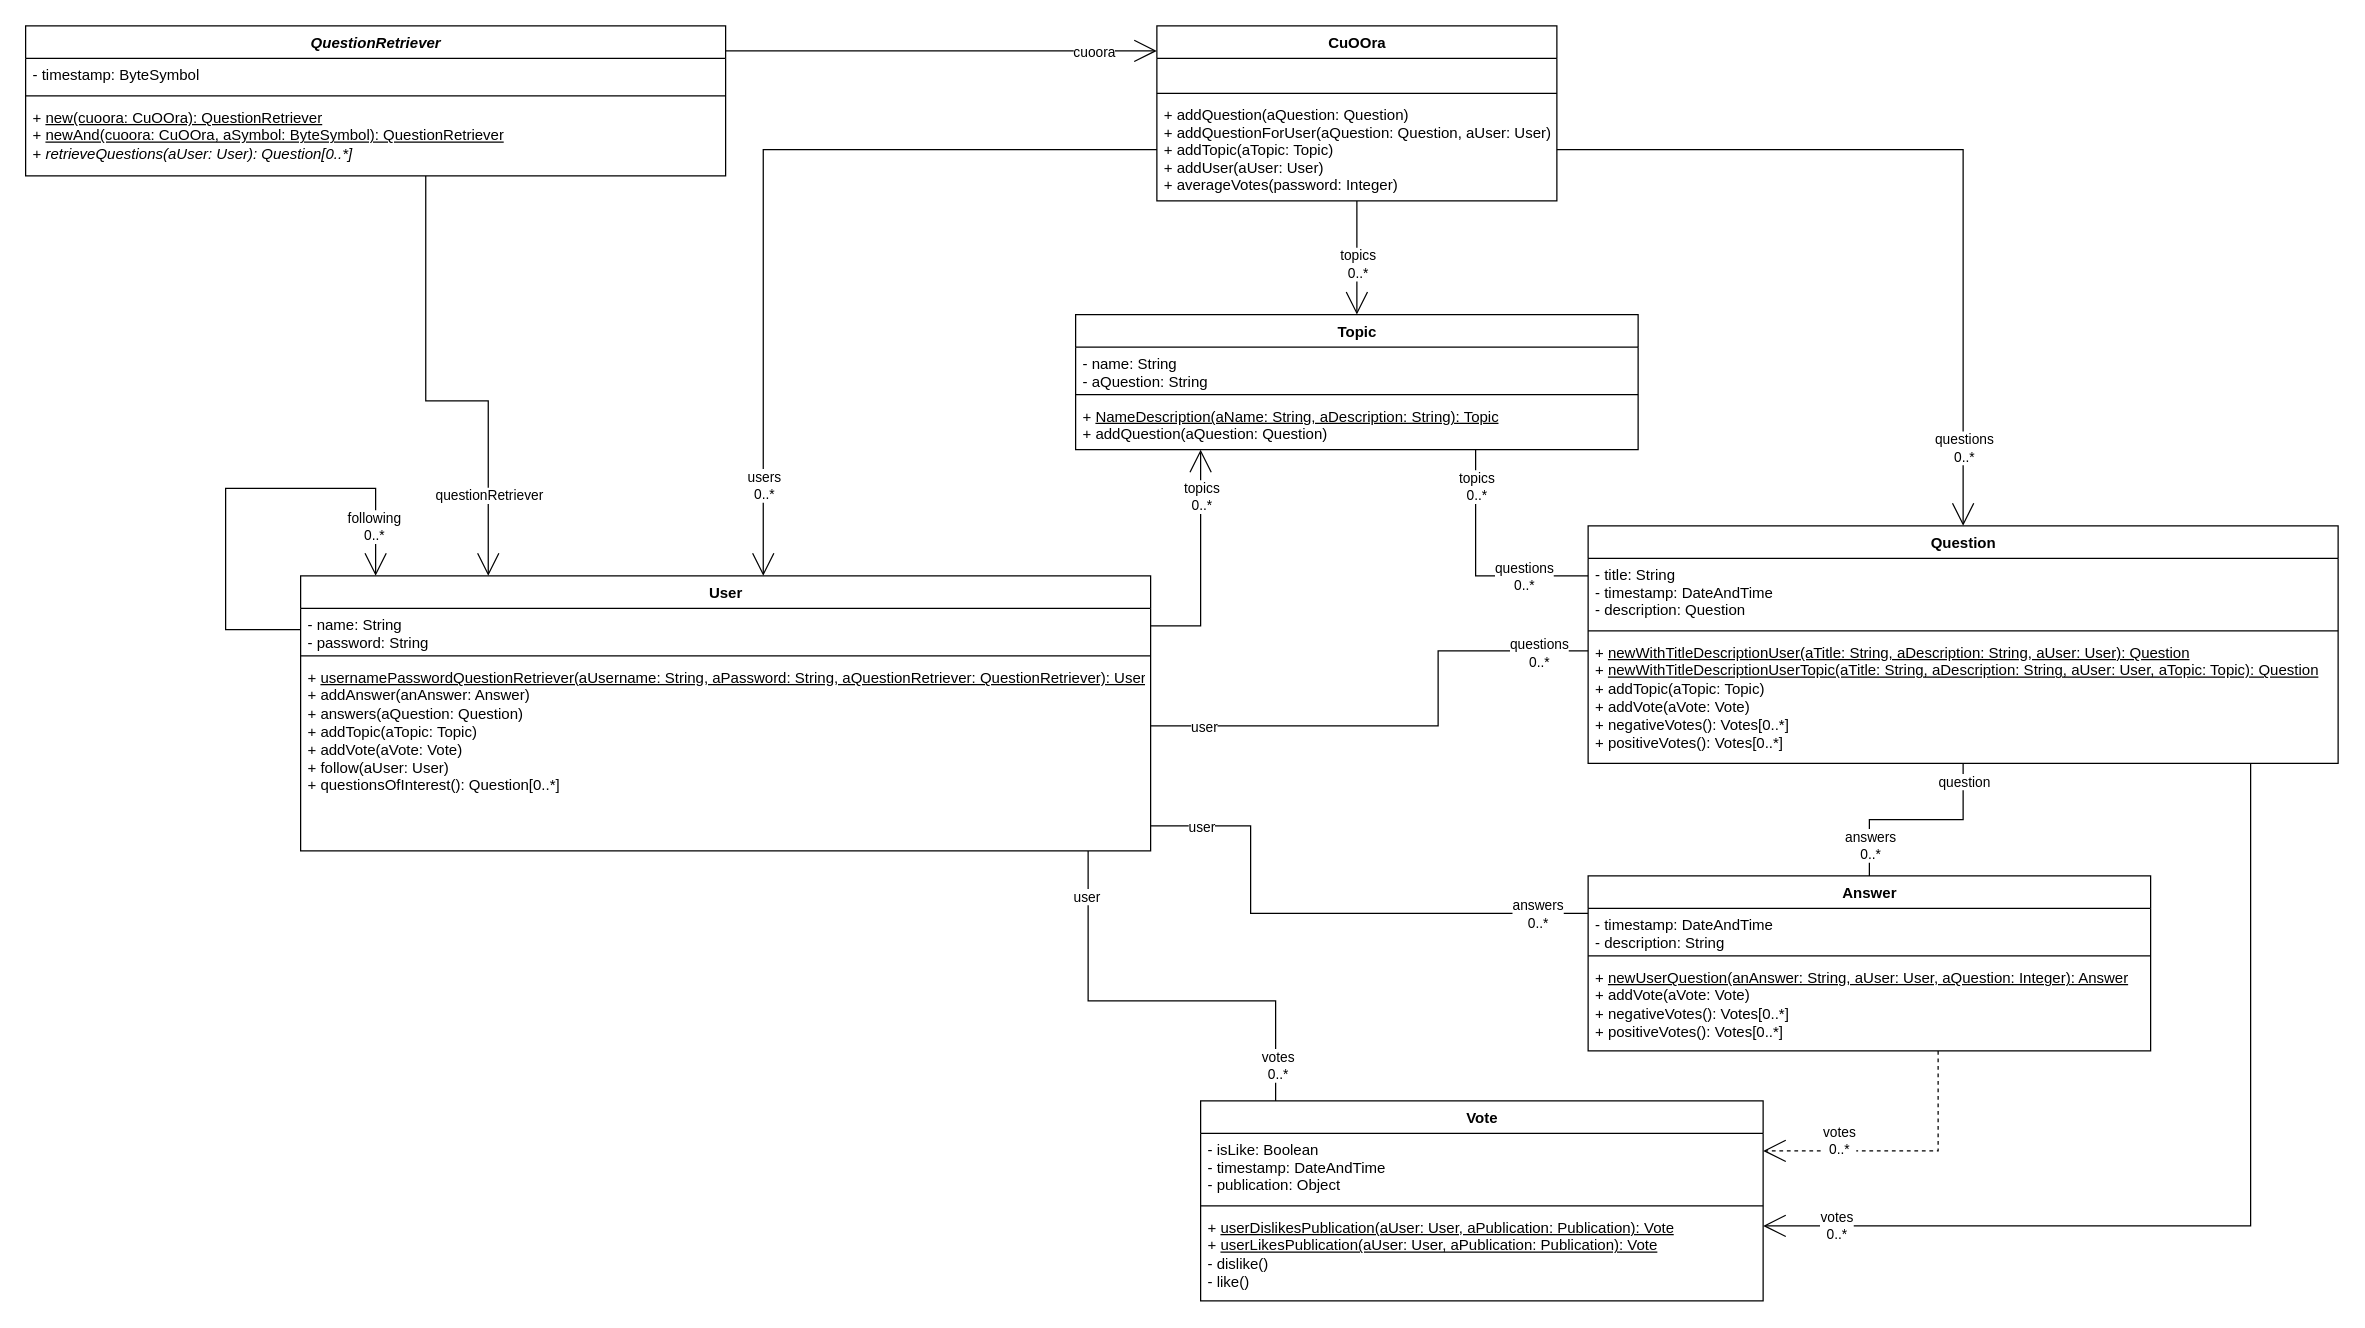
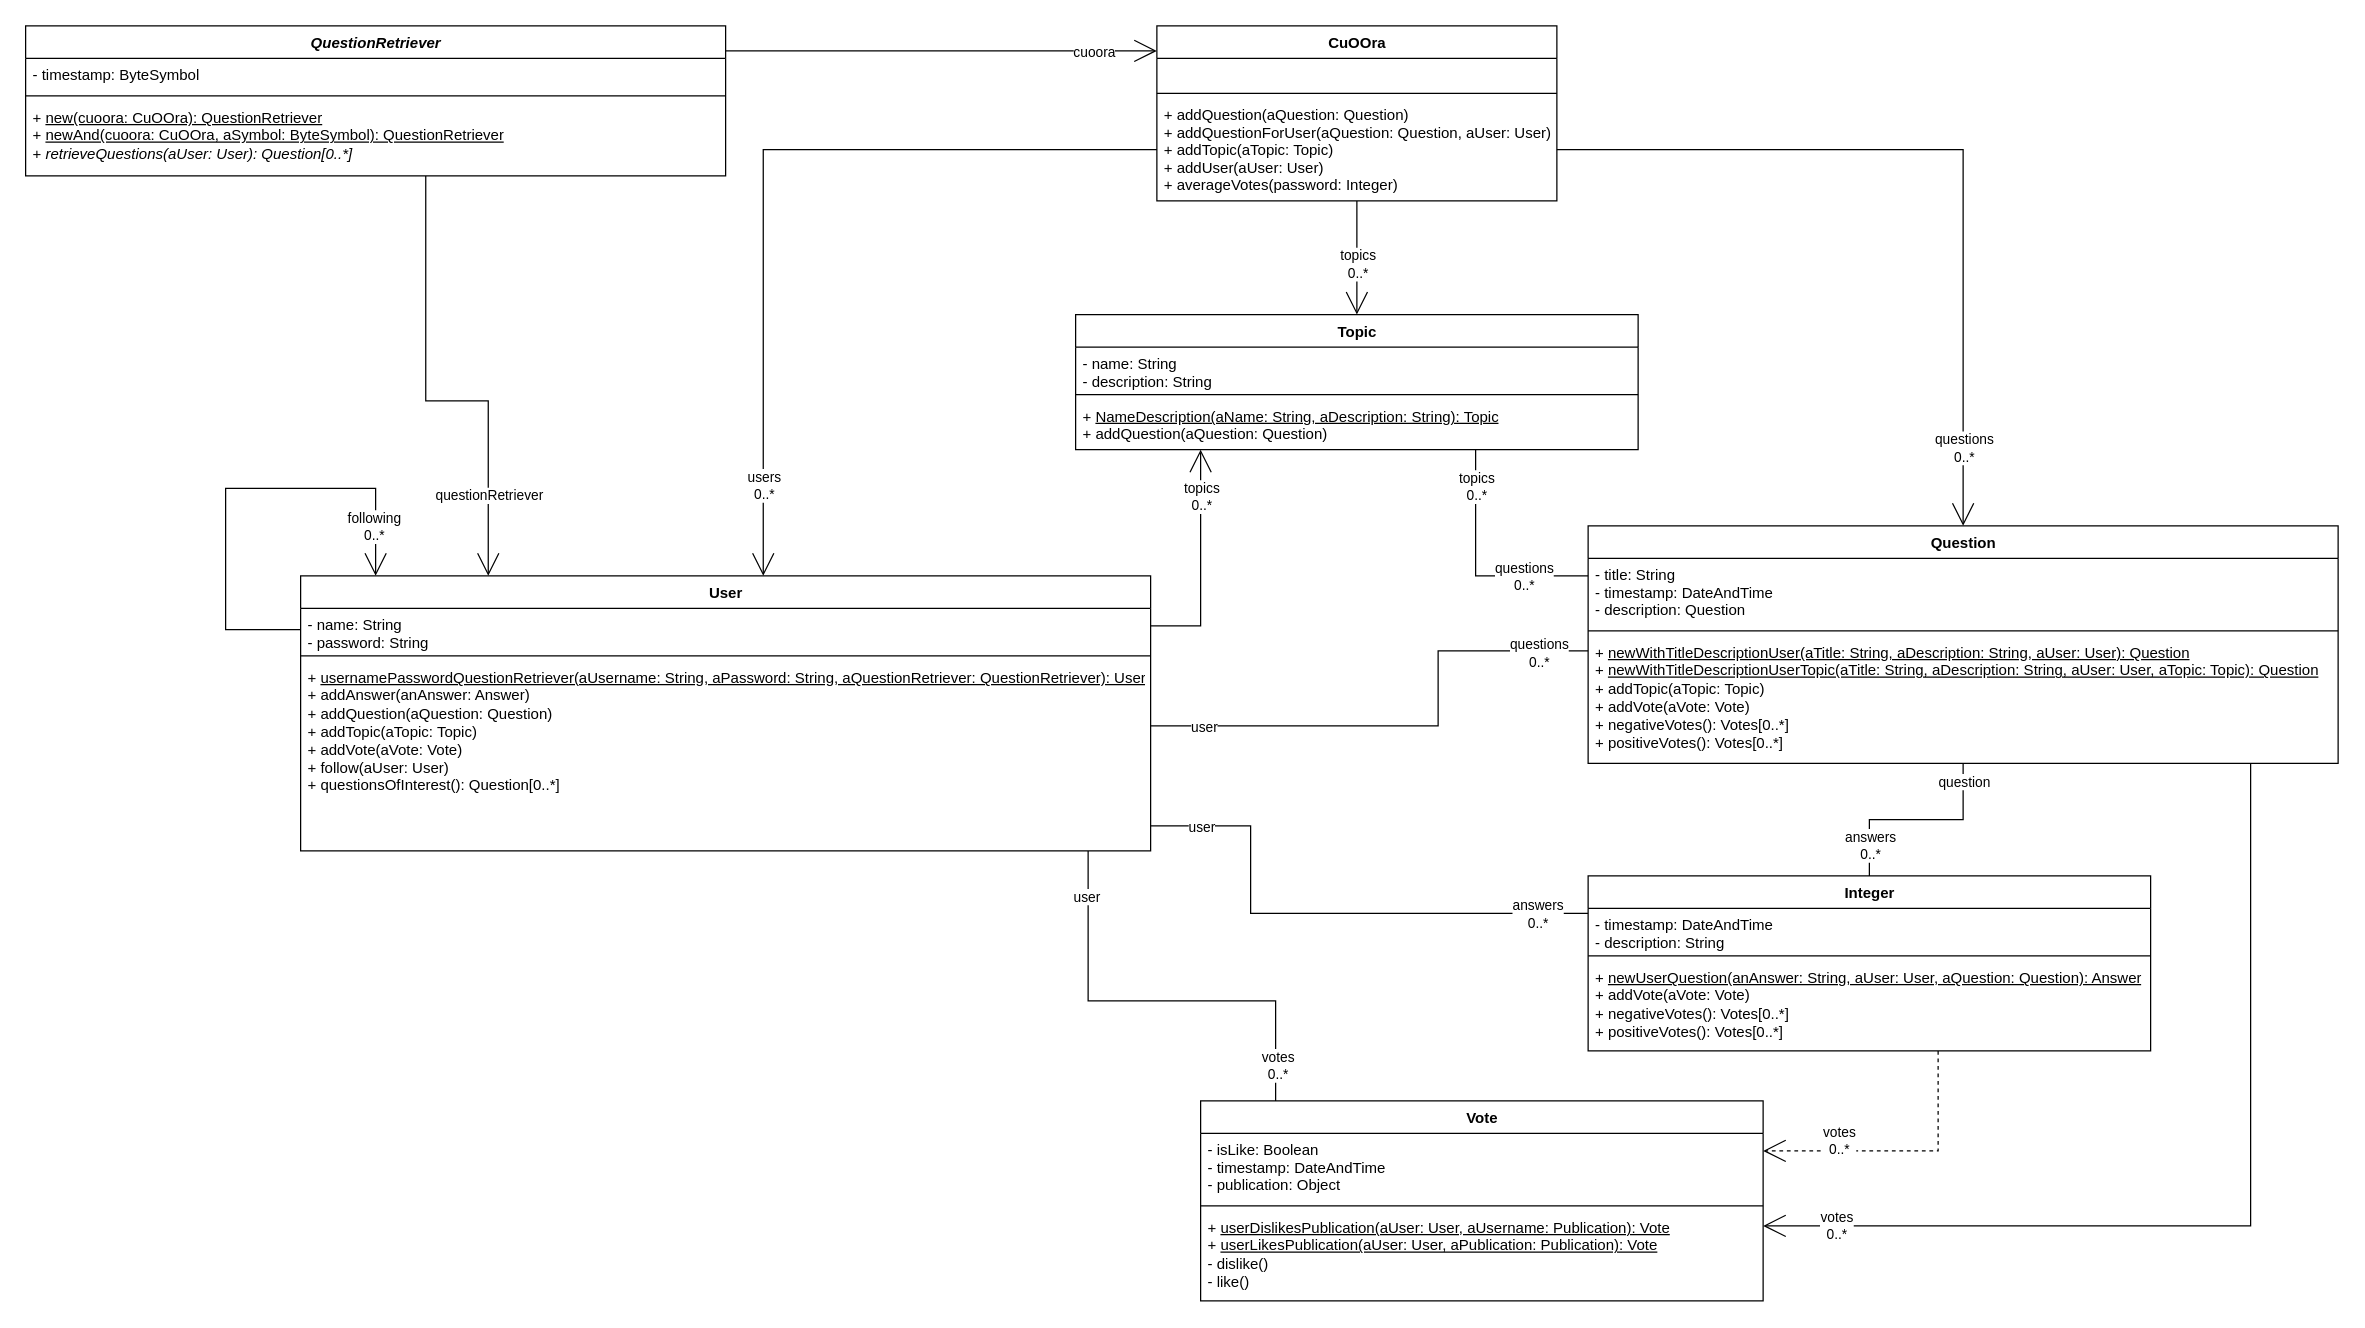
node "- name: String - aQuestion: String": label "- name: String - aQuestion: String" -> "- name: String - description: String"
node "+ usernamePasswordQuestionRetriever(aUsername: String, aPassword: String, aQuestionRetriever: QuestionRetriever): User + addAnswer(anAnswer: Answer) + answers(aQuestion: Question) + addTopic(aTopic: Topic) + addVote(aVote: Vote) + follow(aUser: User) + questionsOfInterest(): Question[0..*]": label "+ usernamePasswordQuestionRetriever(aUsername: String, aPassword: String, aQuestionRetriever: QuestionRetriever): User + addAnswer(anAnswer: Answer) + answers(aQuestion: Question) + addTopic(aTopic: Topic) + addVote(aVote: Vote) + follow(aUser: User) + questionsOfInterest(): Question[0..*]" -> "+ usernamePasswordQuestionRetriever(aUsername: String, aPassword: String, aQuestionRetriever: QuestionRetriever): User + addAnswer(anAnswer: Answer) + addQuestion(aQuestion: Question) + addTopic(aTopic: Topic) + addVote(aVote: Vote) + follow(aUser: User) + questionsOfInterest(): Question[0..*]"
node "Answer": label "Answer" -> "Integer"
node "+ newUserQuestion(anAnswer: String, aUser: User, aQuestion: Integer): Answer + addVote(aVote: Vote) + negativeVotes(): Votes[0..*] + positiveVotes(): Votes[0..*]": label "+ newUserQuestion(anAnswer: String, aUser: User, aQuestion: Integer): Answer + addVote(aVote: Vote) + negativeVotes(): Votes[0..*] + positiveVotes(): Votes[0..*]" -> "+ newUserQuestion(anAnswer: String, aUser: User, aQuestion: Question): Answer + addVote(aVote: Vote) + negativeVotes(): Votes[0..*] + positiveVotes(): Votes[0..*]"
node "+ userDislikesPublication(aUser: User, aPublication: Publication): Vote + userLikesPublication(aUser: User, aPublication: Publication): Vote - dislike() - like()": label "+ userDislikesPublication(aUser: User, aPublication: Publication): Vote + userLikesPublication(aUser: User, aPublication: Publication): Vote - dislike() - like()" -> "+ userDislikesPublication(aUser: User, aUsername: Publication): Vote + userLikesPublication(aUser: User, aPublication: Publication): Vote - dislike() - like()"
